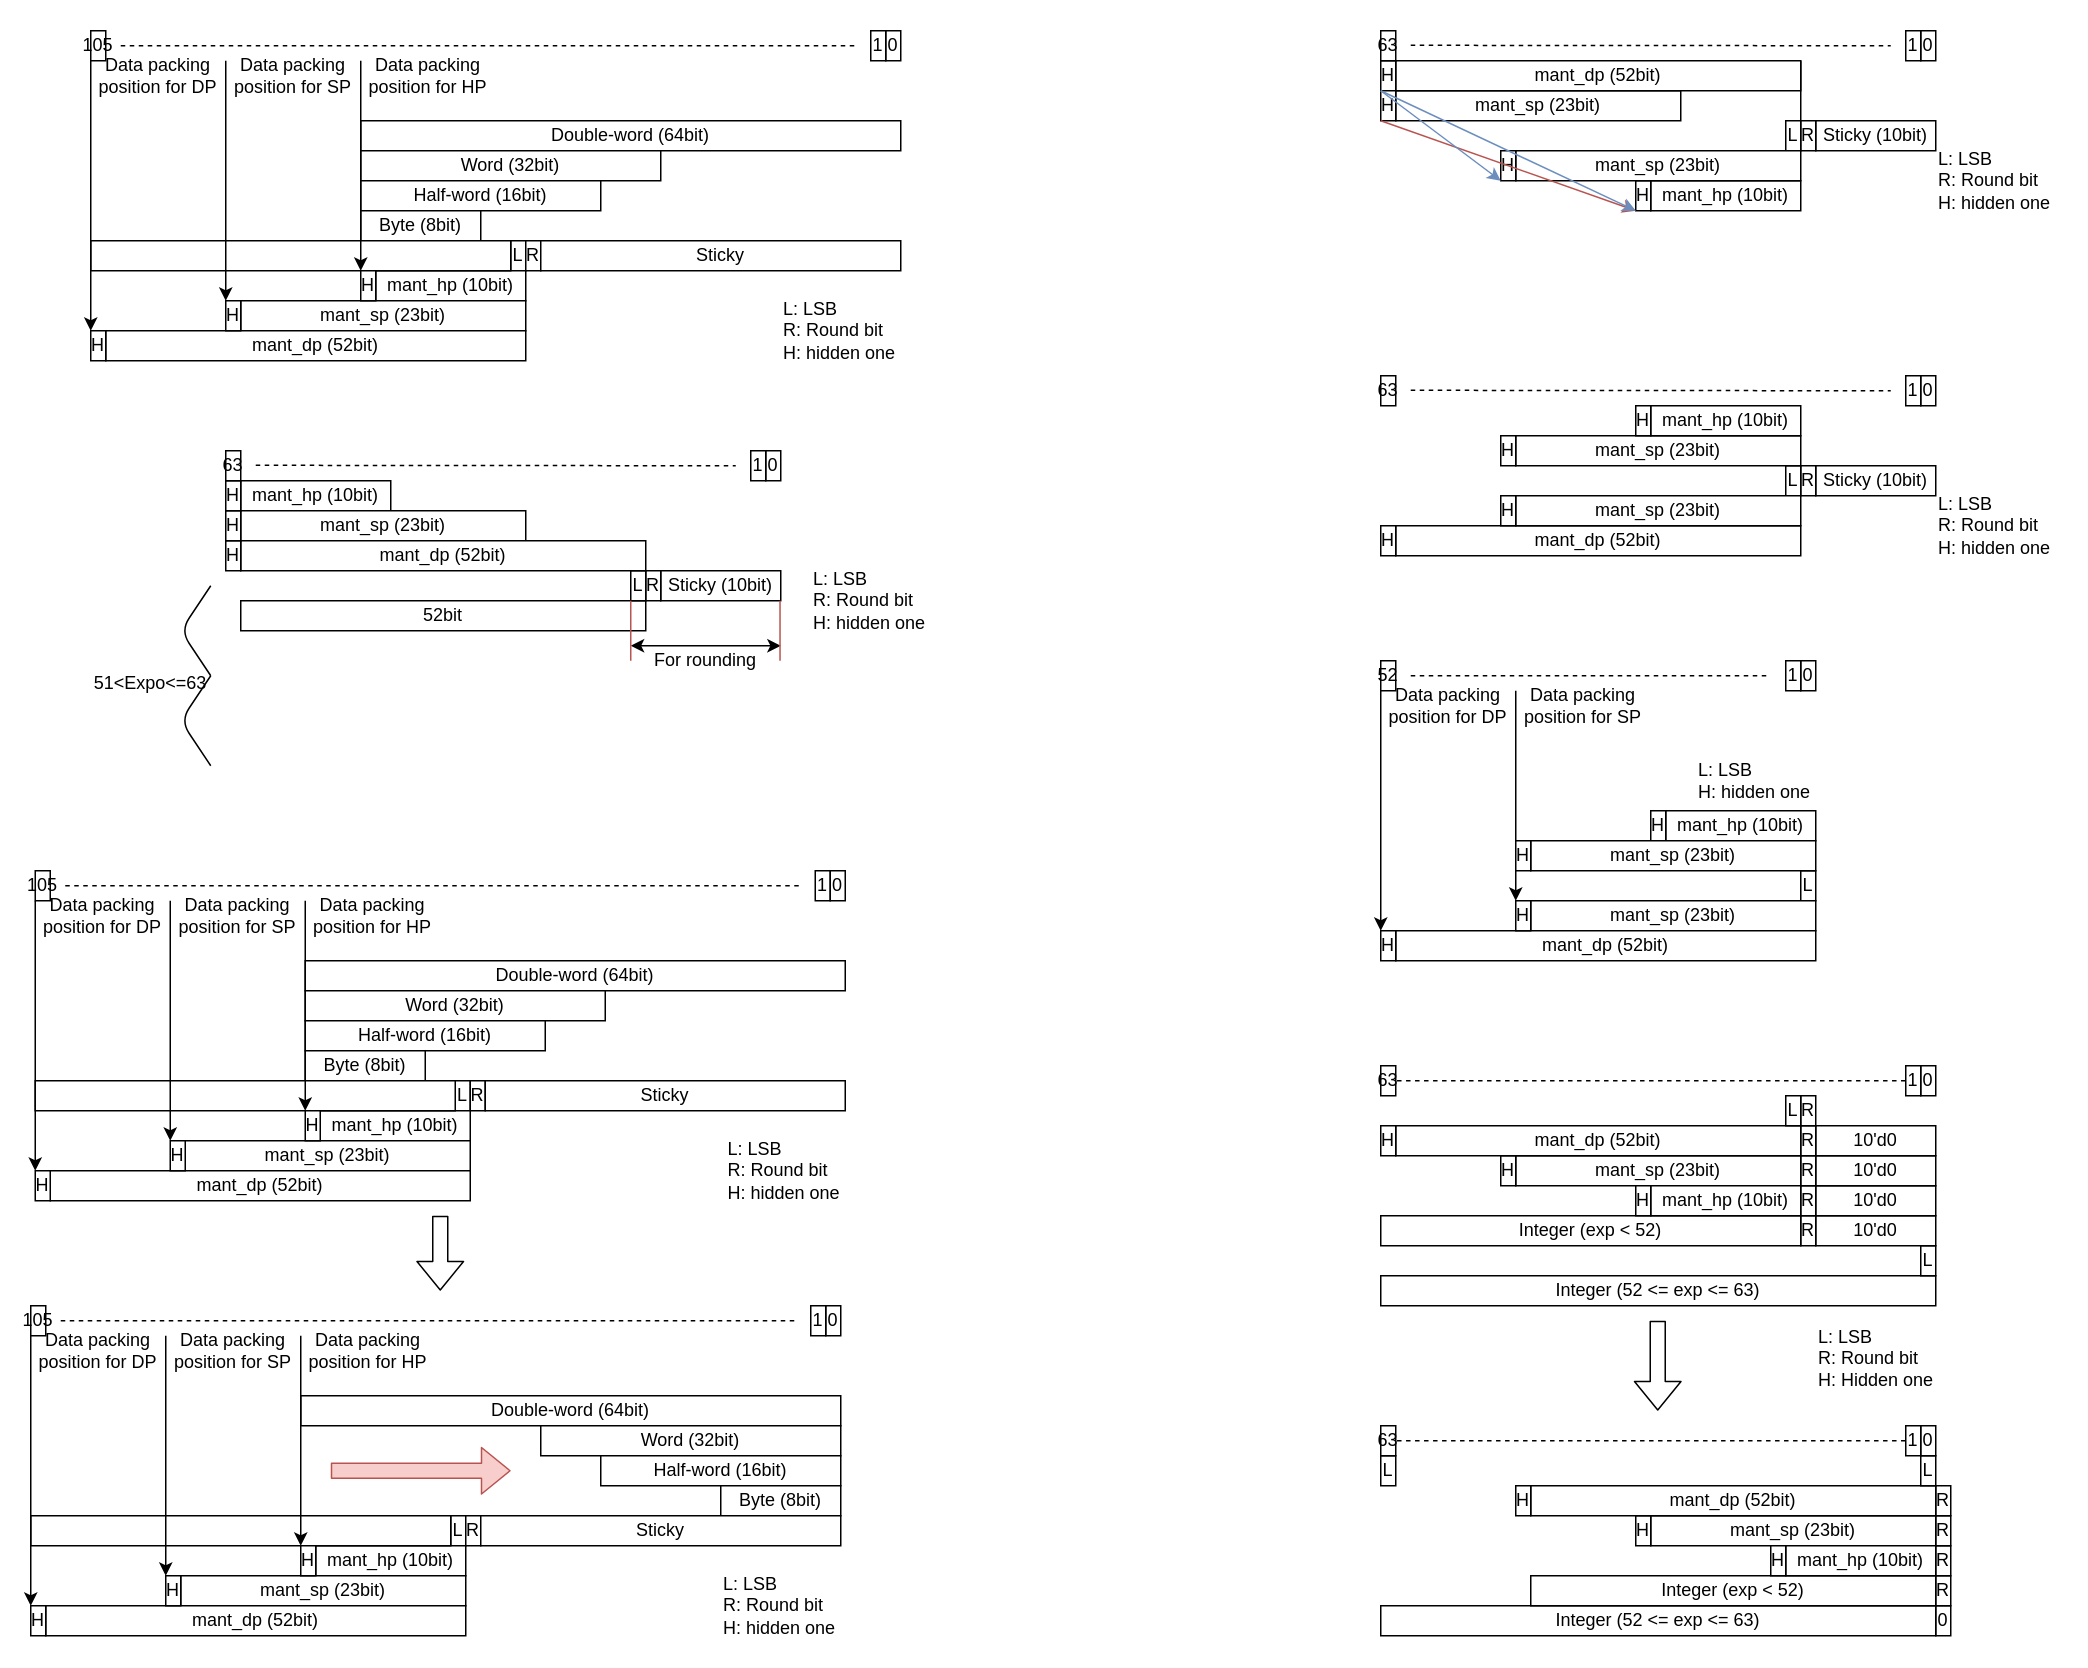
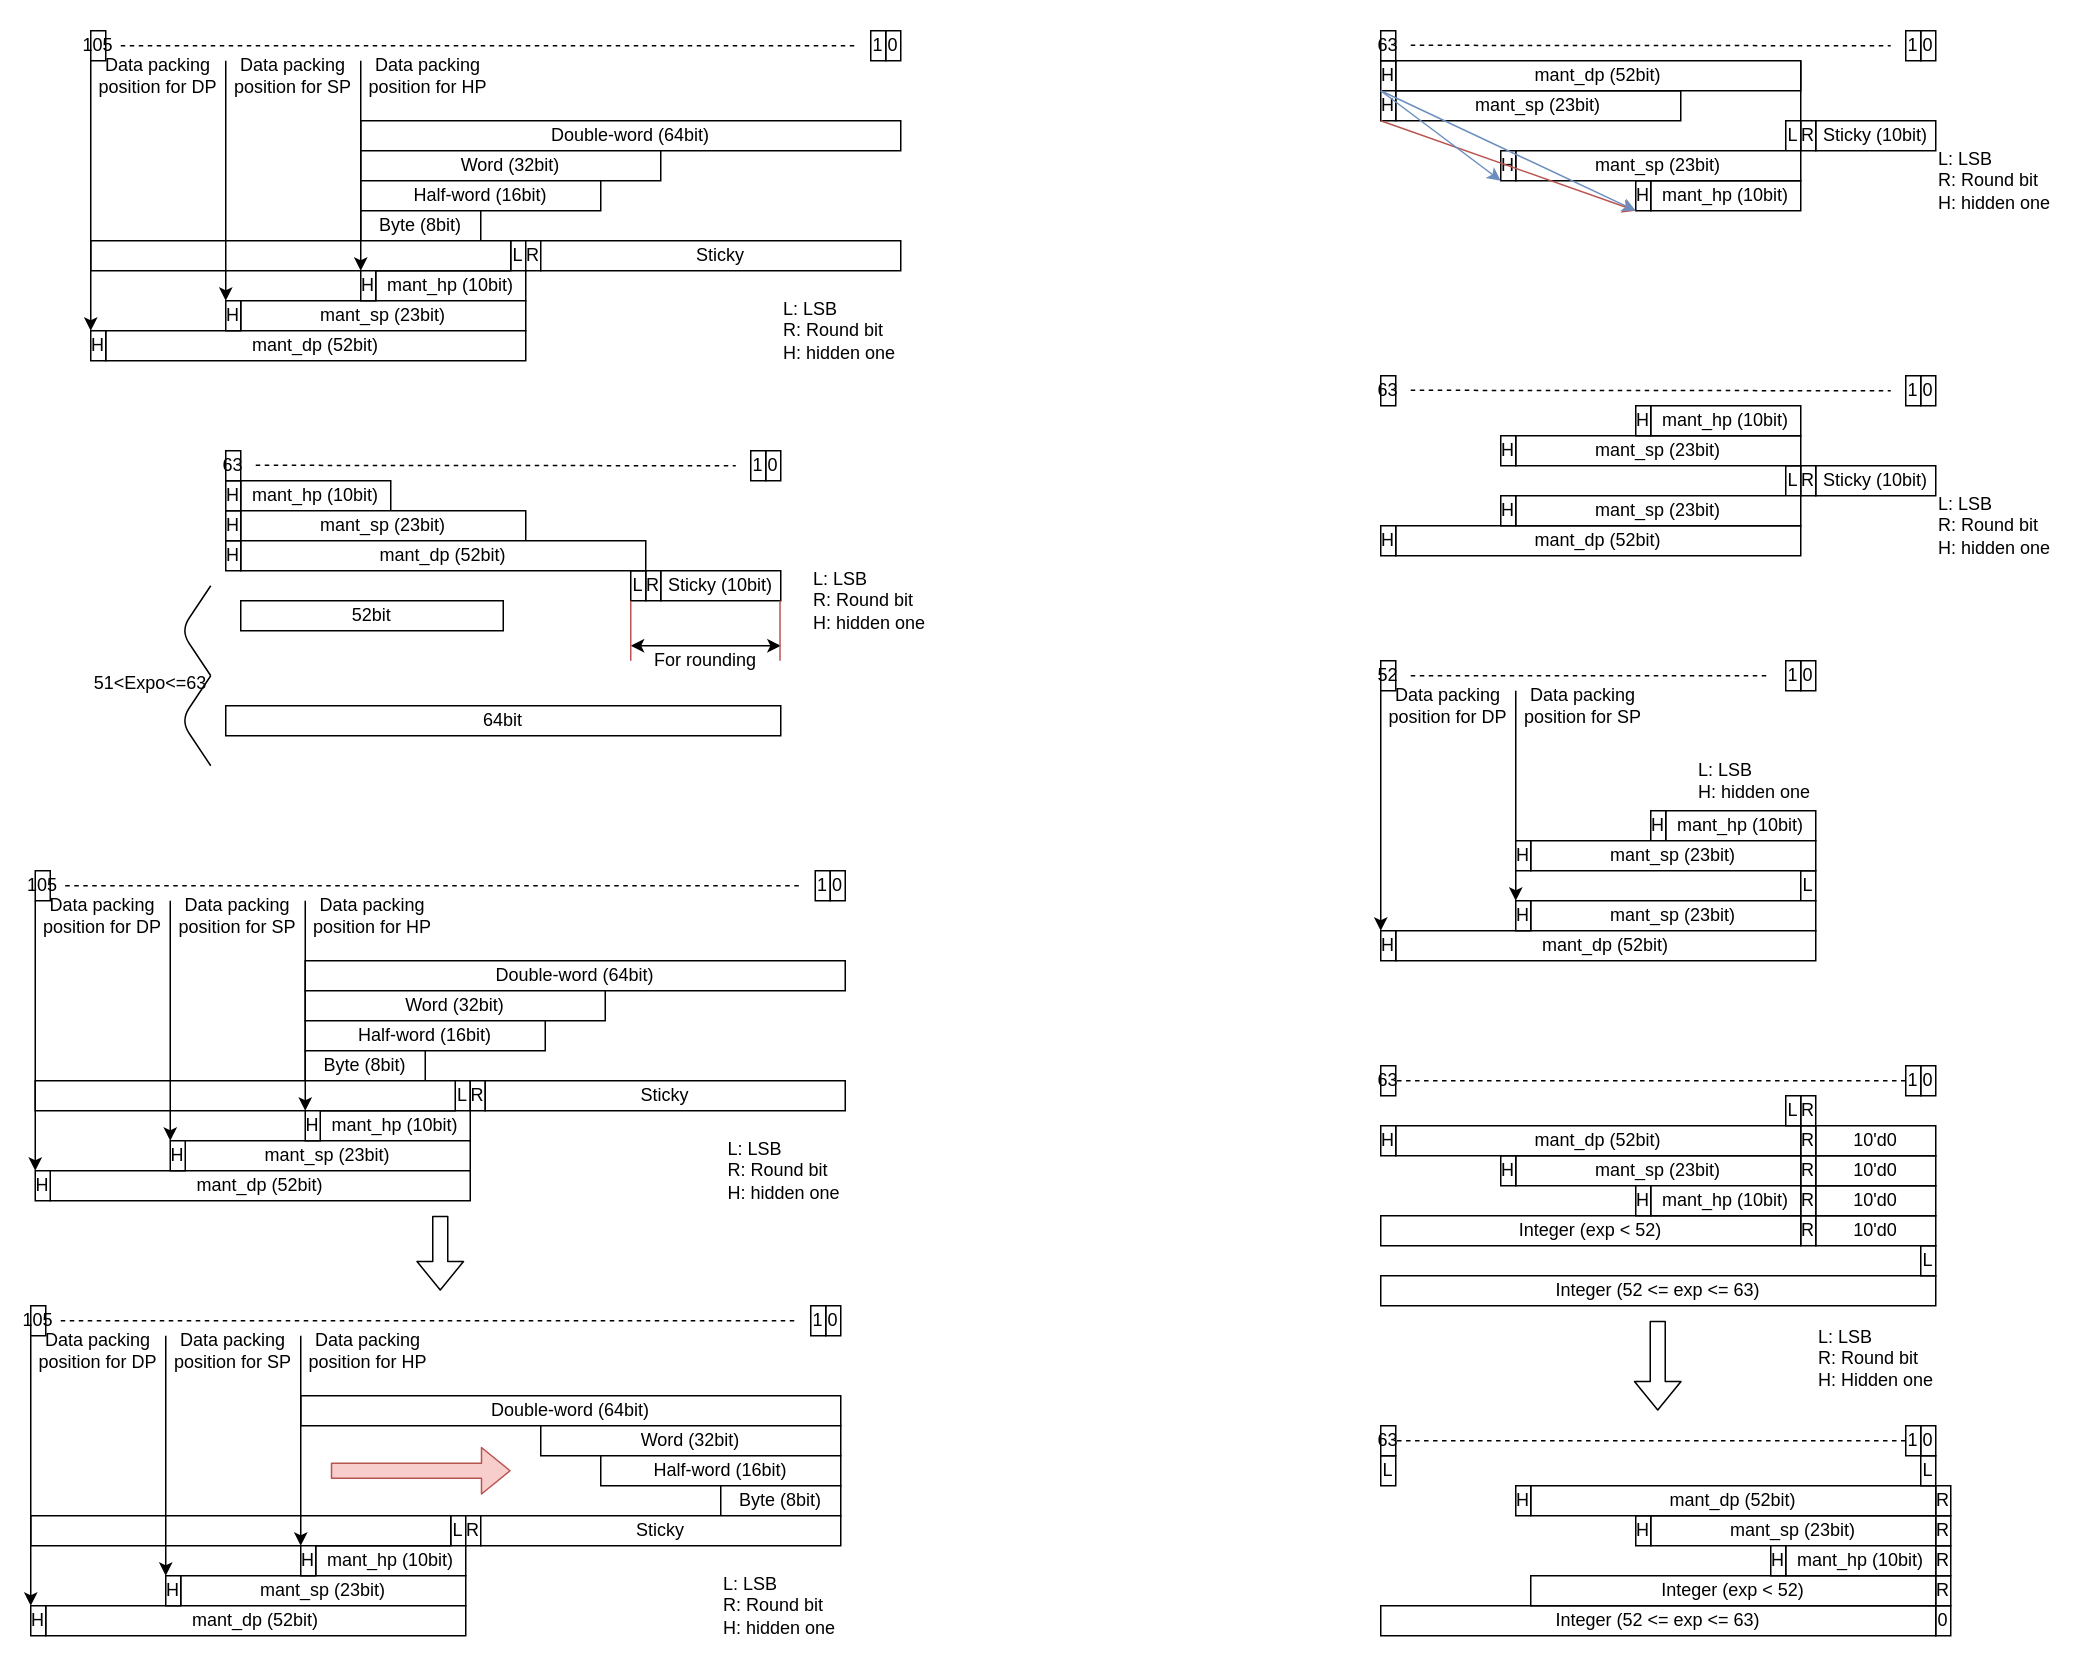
node "52bit": size 405x30 -> 263x30
node "64bit": added
